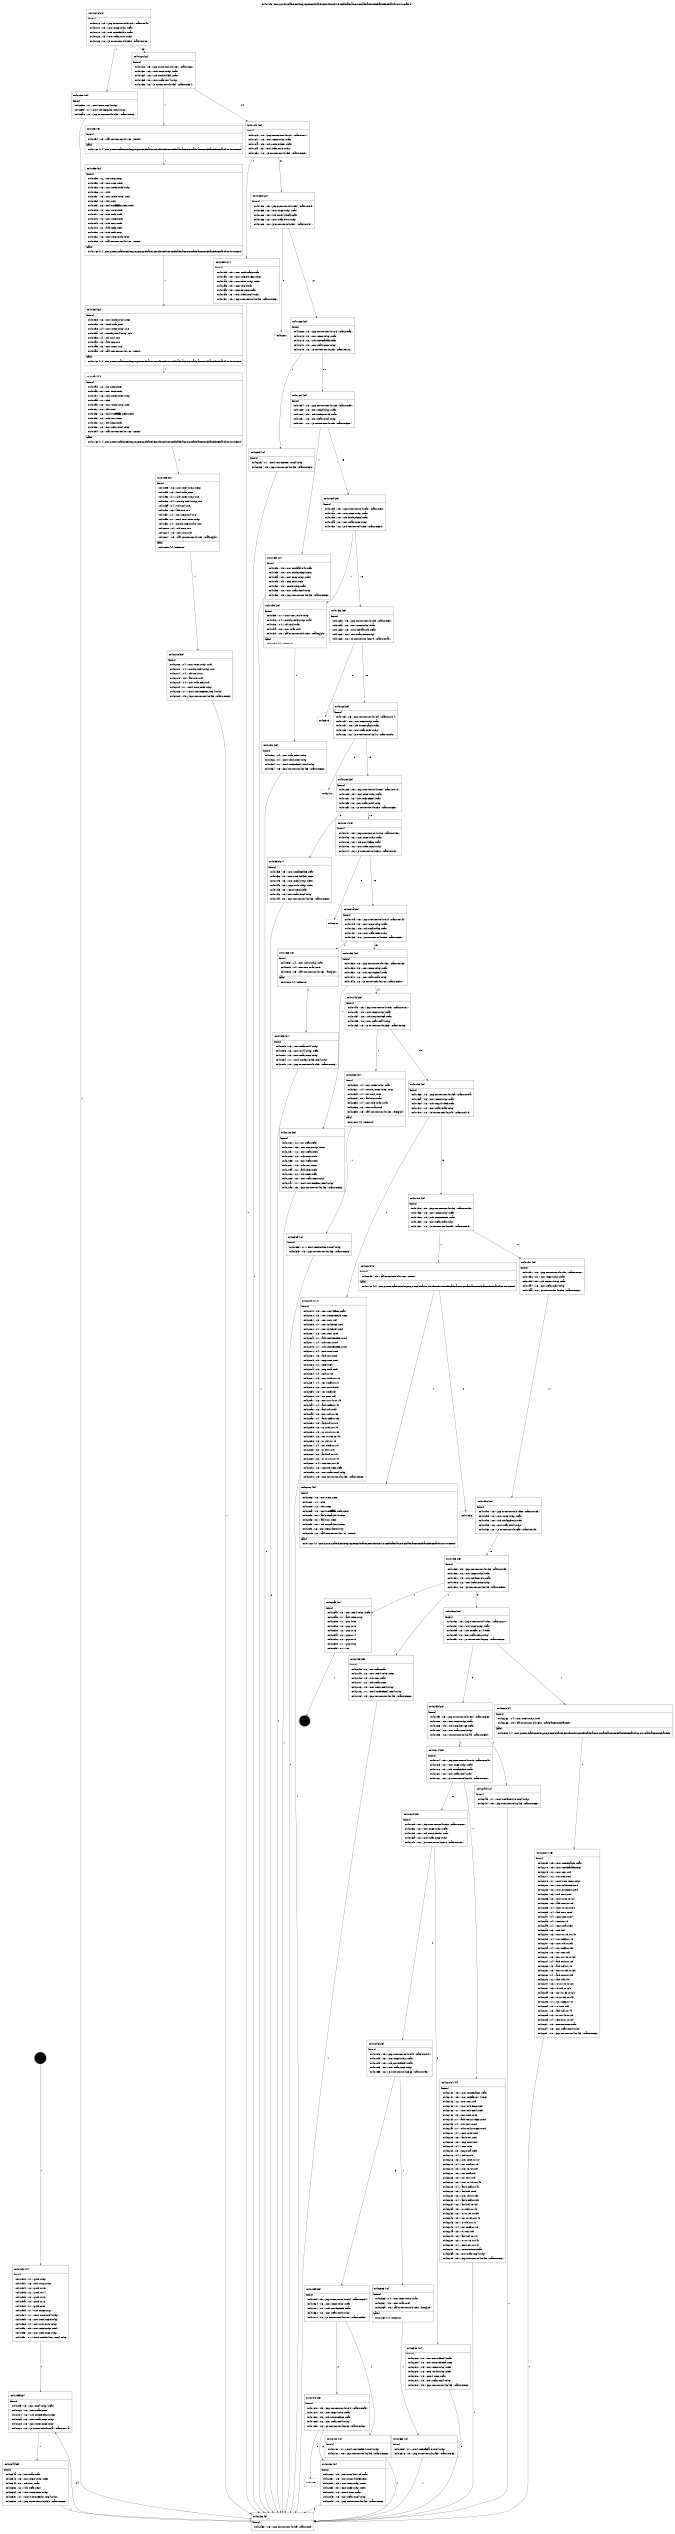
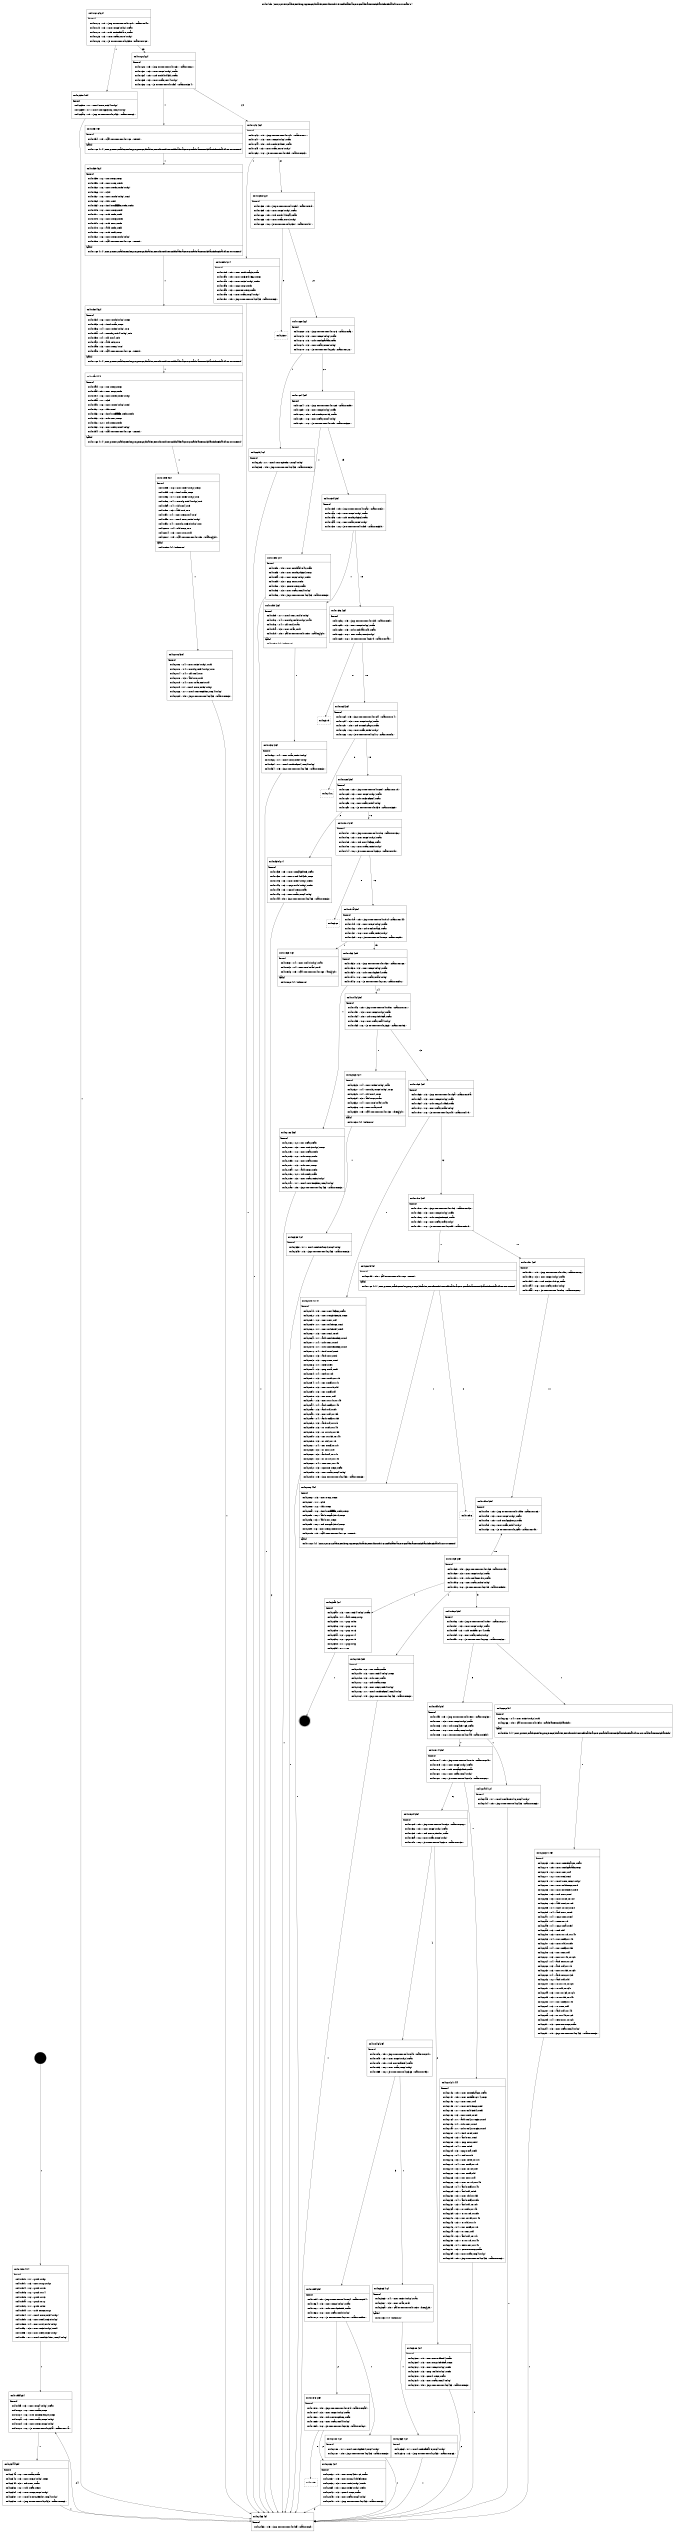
node "0x401edb [21]": removed
edge "0x401db0 [25]" -> "0x401dc9 [25]": reversed
